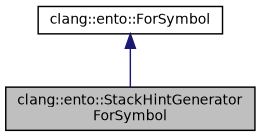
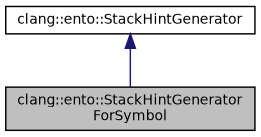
node "clang::ento::ForSymbol": label "clang::ento::ForSymbol" -> "clang::ento::StackHintGenerator"
